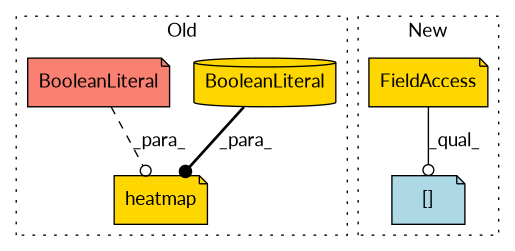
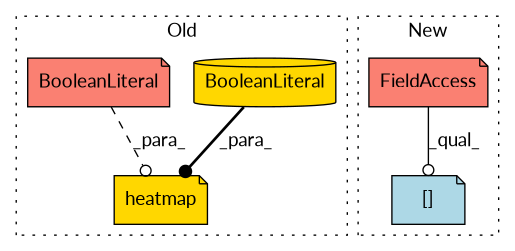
node "FieldAccess": fillcolor gold -> salmon
